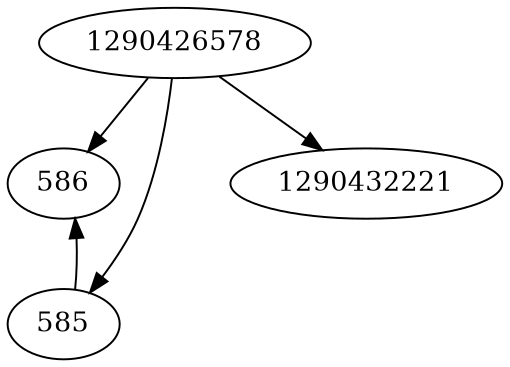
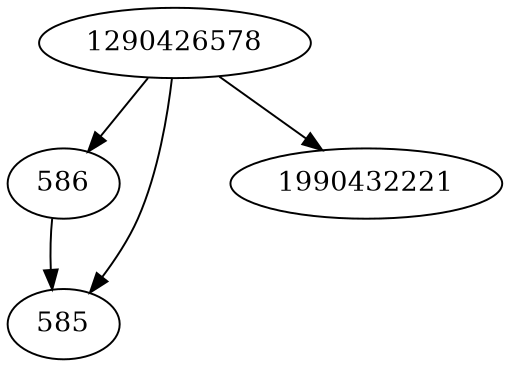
node "1290432221": label "1290432221" -> "1990432221"
edge "585" -> "586": reversed
